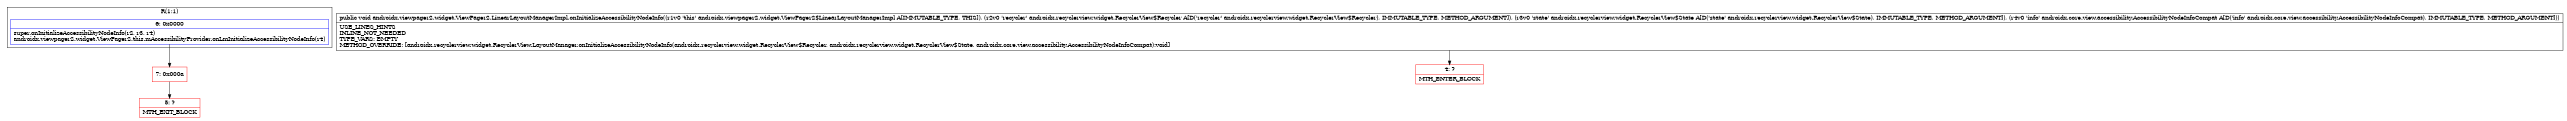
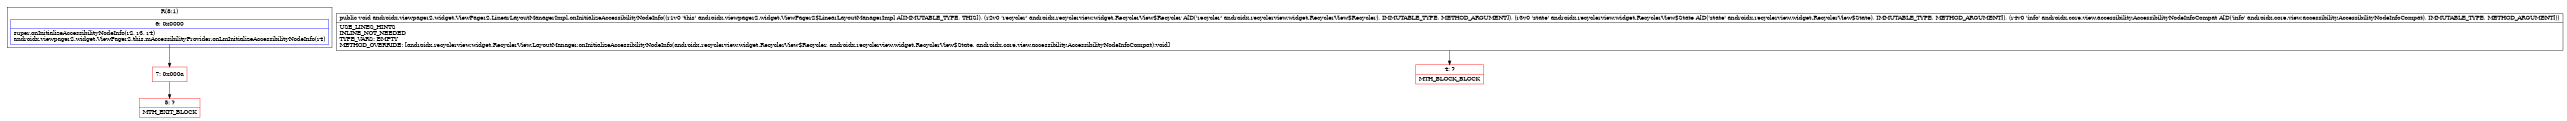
cluster "R(1:1)": label "R(1:1)" -> "R(8:1)"
node "4: ?": text "MTH_ENTER_BLOCK" -> "MTH_BLOCK_BLOCK"
